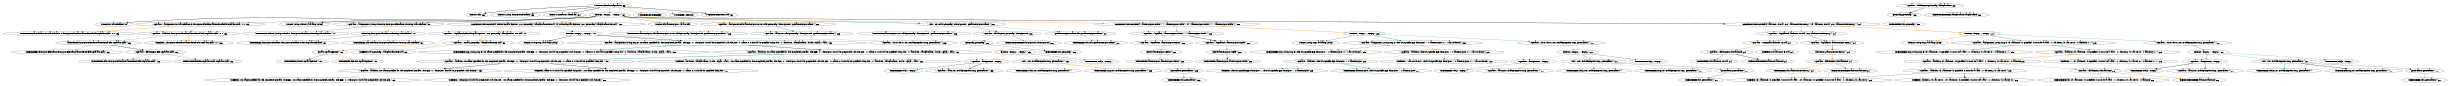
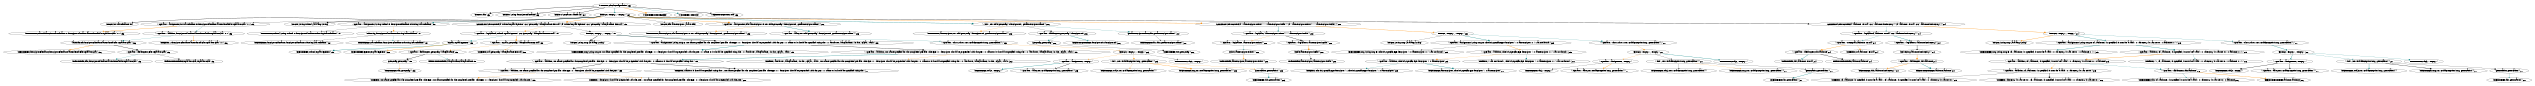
edge "(<operator>.equals,getConfig().baseJarName == null)" -> "(equals,equals(EJB_DD))": now "(<operator>.equals,getConfig().baseJarName == null)" -> "(<operator>.fieldAccess,getConfig().baseJarName)"
